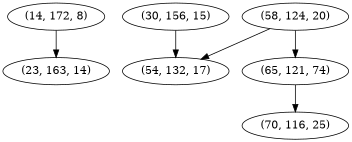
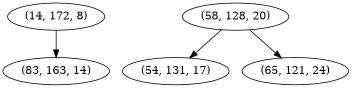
node "(30, 156, 15)": removed
node "(58, 124, 20)": label "(58, 124, 20)" -> "(58, 128, 20)"
node "(23, 163, 14)": label "(23, 163, 14)" -> "(83, 163, 14)"
node "(54, 132, 17)": label "(54, 132, 17)" -> "(54, 131, 17)"
node "(65, 121, 74)": label "(65, 121, 74)" -> "(65, 121, 24)"
node "(70, 116, 25)": removed
